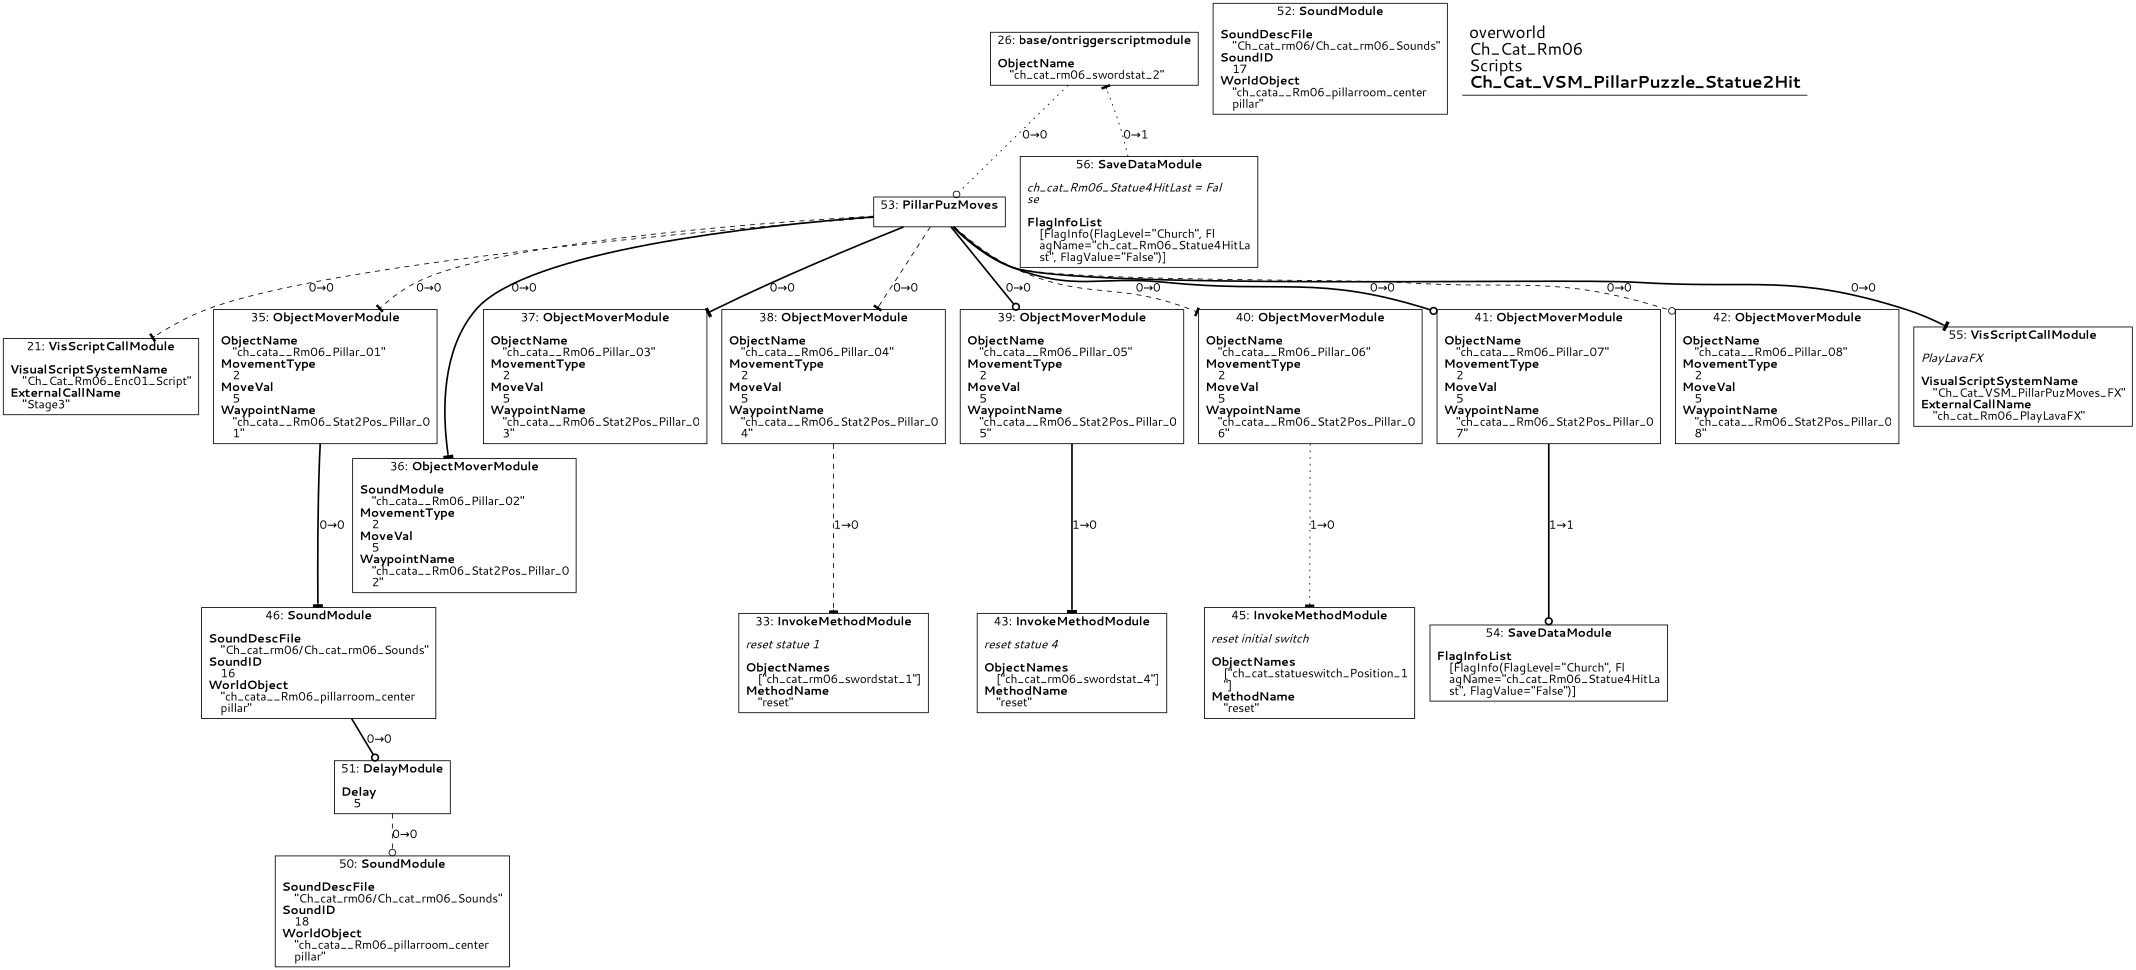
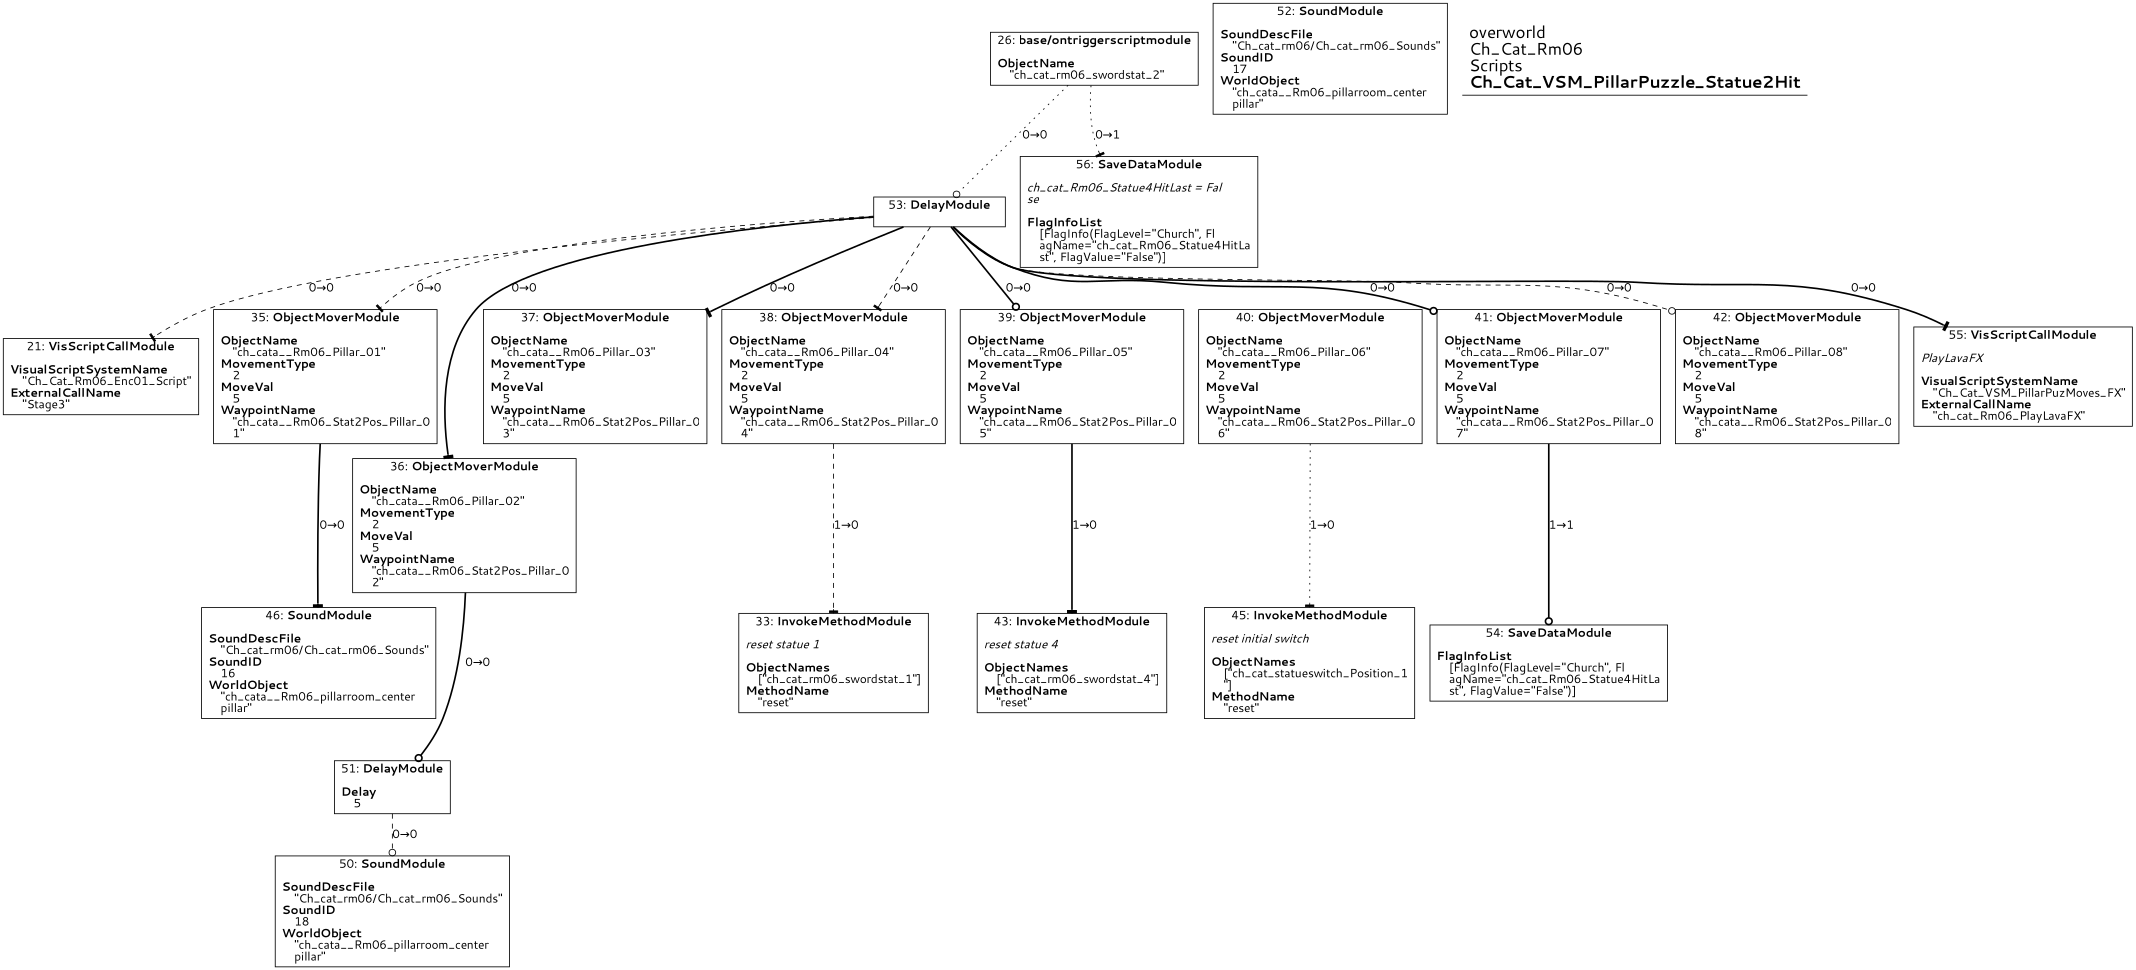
edge "56:" -> "26:": reversed
node "53:": text "PillarPuzMoves" -> "DelayModule"
edge "53:" -> "40:": removed, label "0→0"
node "36:": text "SoundModule" -> "ObjectName"
edge "46:" -> "51:": now "36:" -> "51:"
